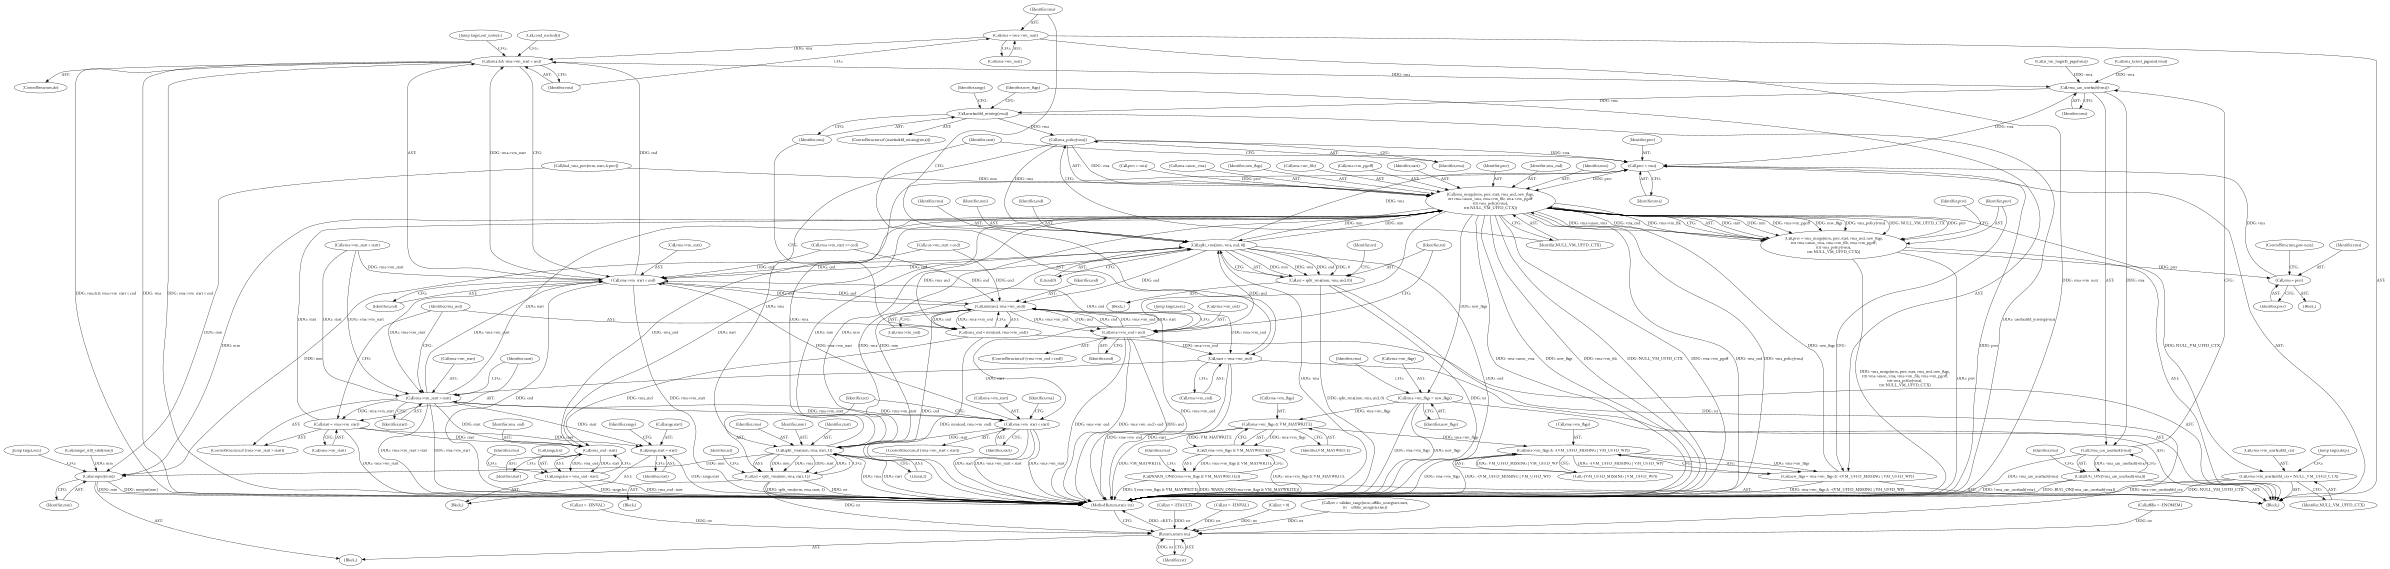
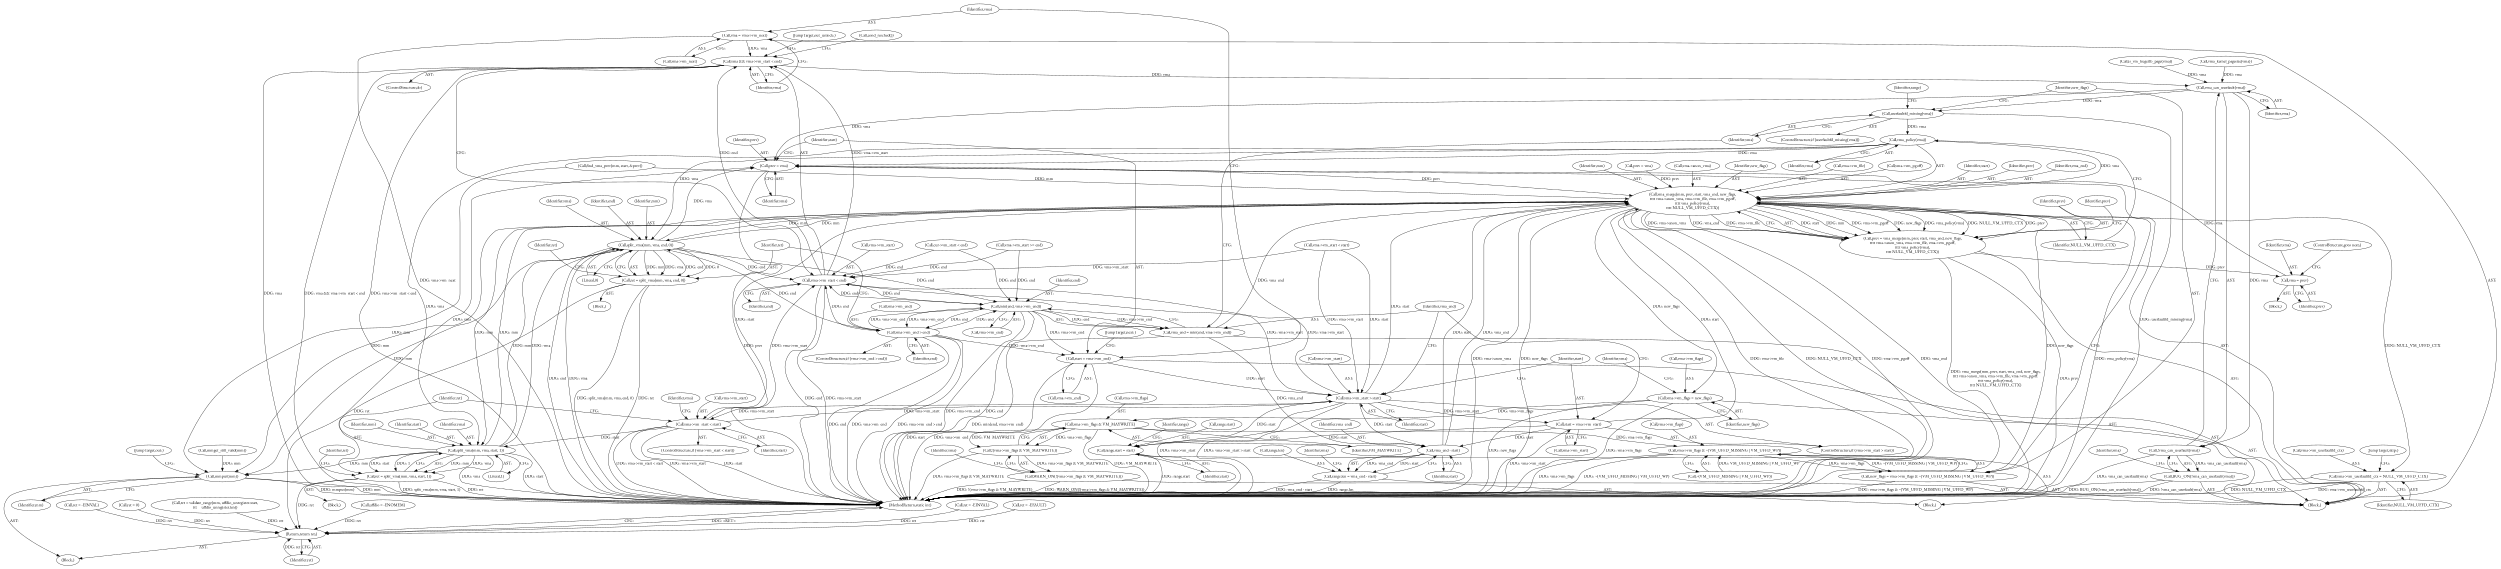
edge "(JumpTarget,next:)" -> "(Call,vma->vm_end > end)": now "(JumpTarget,next:)" -> "(Call,start = vma->vm_end)"
